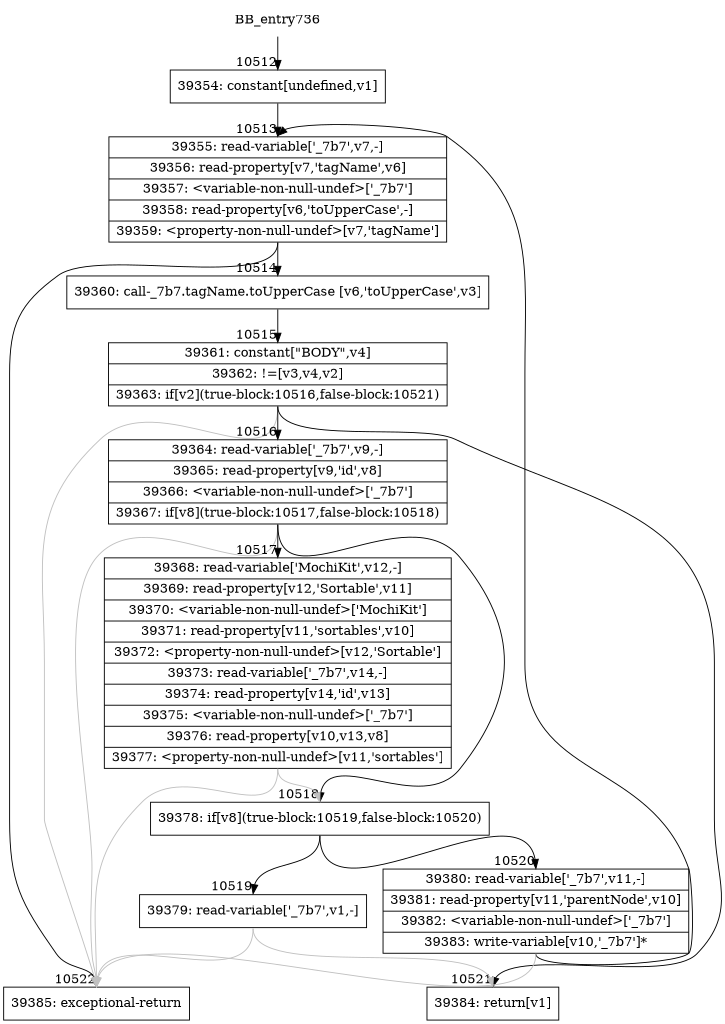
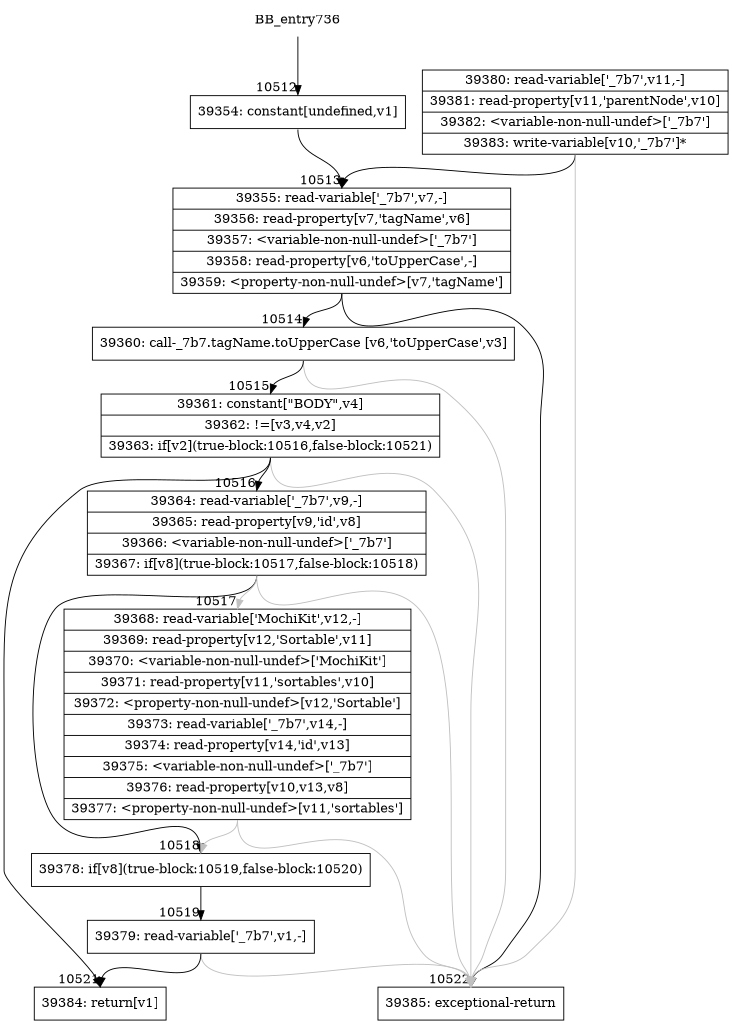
edge "39364: read-variable['_7b7',v9,-]" -> "39368: read-variable['MochiKit',v12,-]": color black -> gray
edge "39360: call-_7b7.tagName.toUpperCase [v6,'toUpperCase',v3]" -> "39385: exceptional-return": added
edge "39378: if[v8](true-block:10519,false-block:10520)" -> "39380: read-variable['_7b7',v11,-]": removed
edge "39379: read-variable['_7b7',v1,-]" -> "39384: return[v1]": color gray -> black
